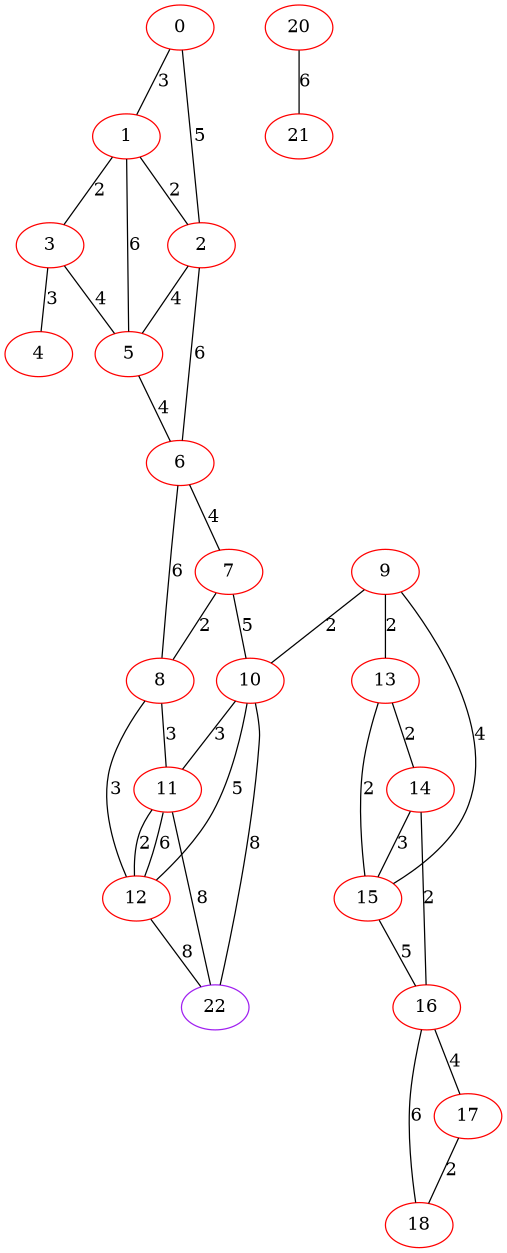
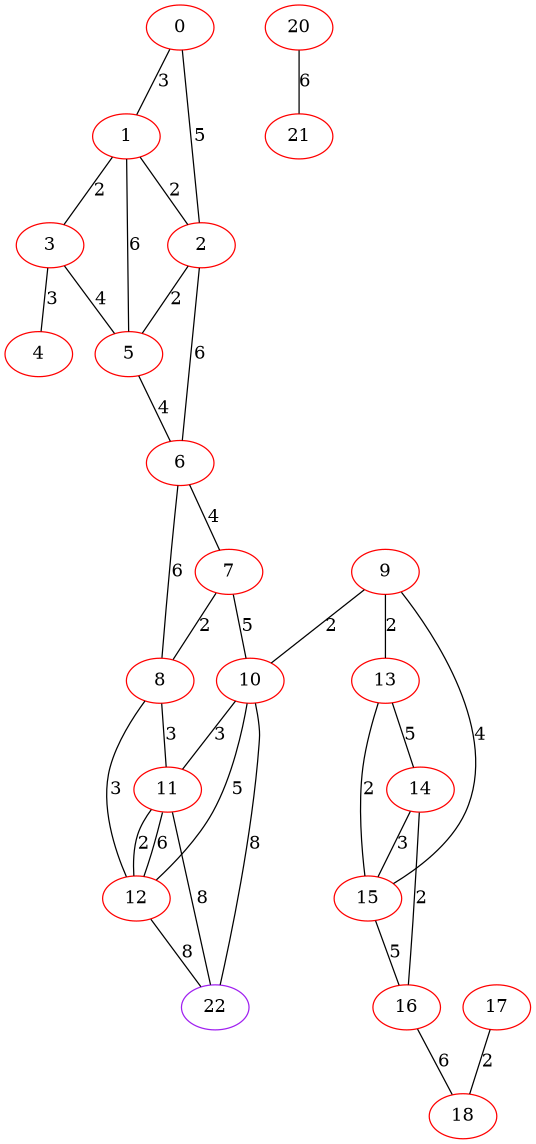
edge "2" -- "5": label "4" -> "2"
edge "13" -- "14": label "2" -> "5"
edge "16" -- "17": removed, label "4"
